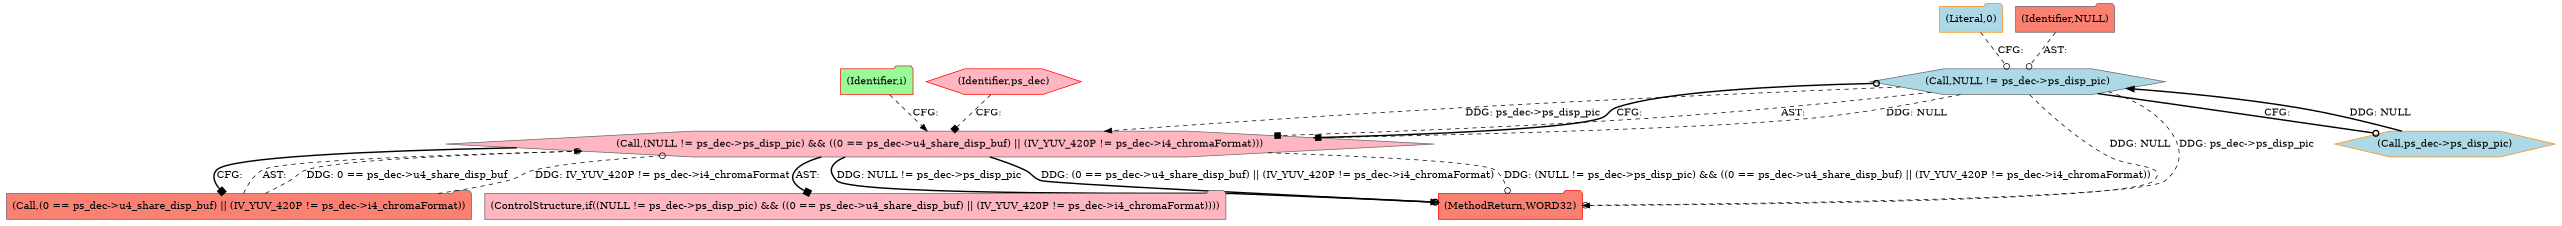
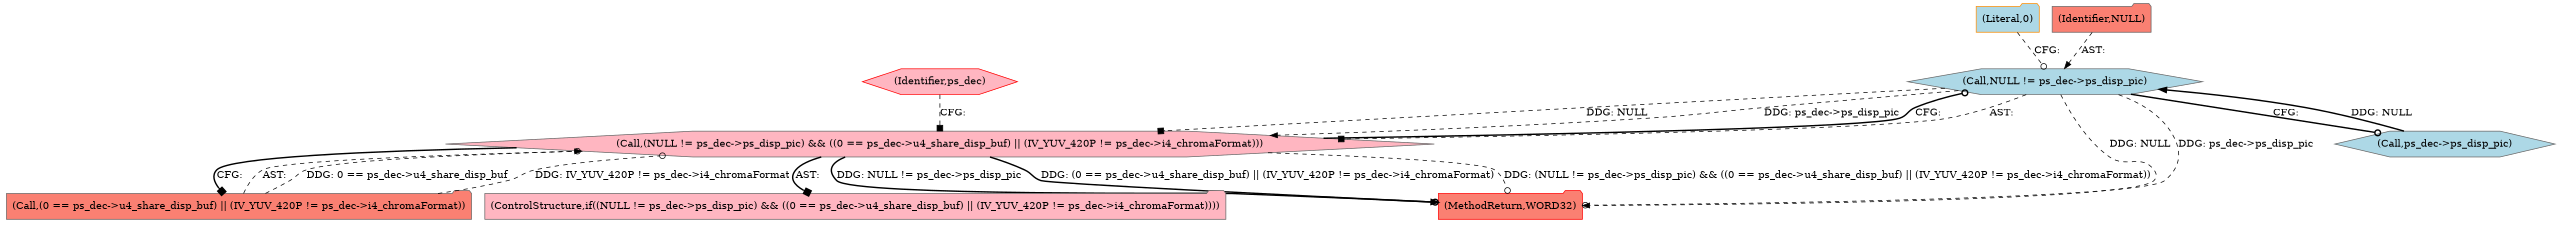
edge "(Identifier,NULL)" -> "(Call,NULL != ps_dec->ps_disp_pic)": arrowhead odot -> normal
node "(Identifier,i)": removed
node "(Call,ps_dec->ps_disp_pic)": color darkorange -> gray40
